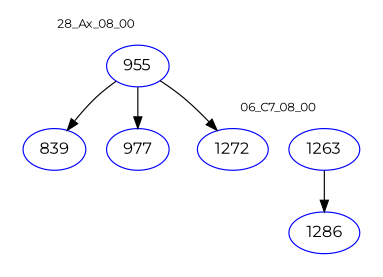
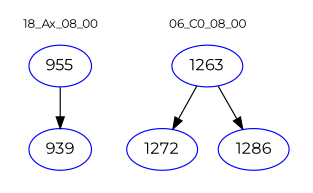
cluster "28_Ax_08_00": label "28_Ax_08_00" -> "18_Ax_08_00"
edge "955" -> "1272": now "1263" -> "1272"
cluster "06_C7_08_00": label "06_C7_08_00" -> "06_C0_08_00"
node "839": label "839" -> "939"
node "977": removed
